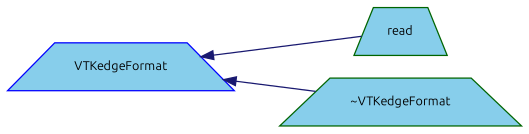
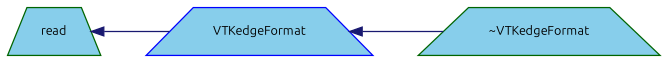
edge "read" -> "VTKedgeFormat": reversed
